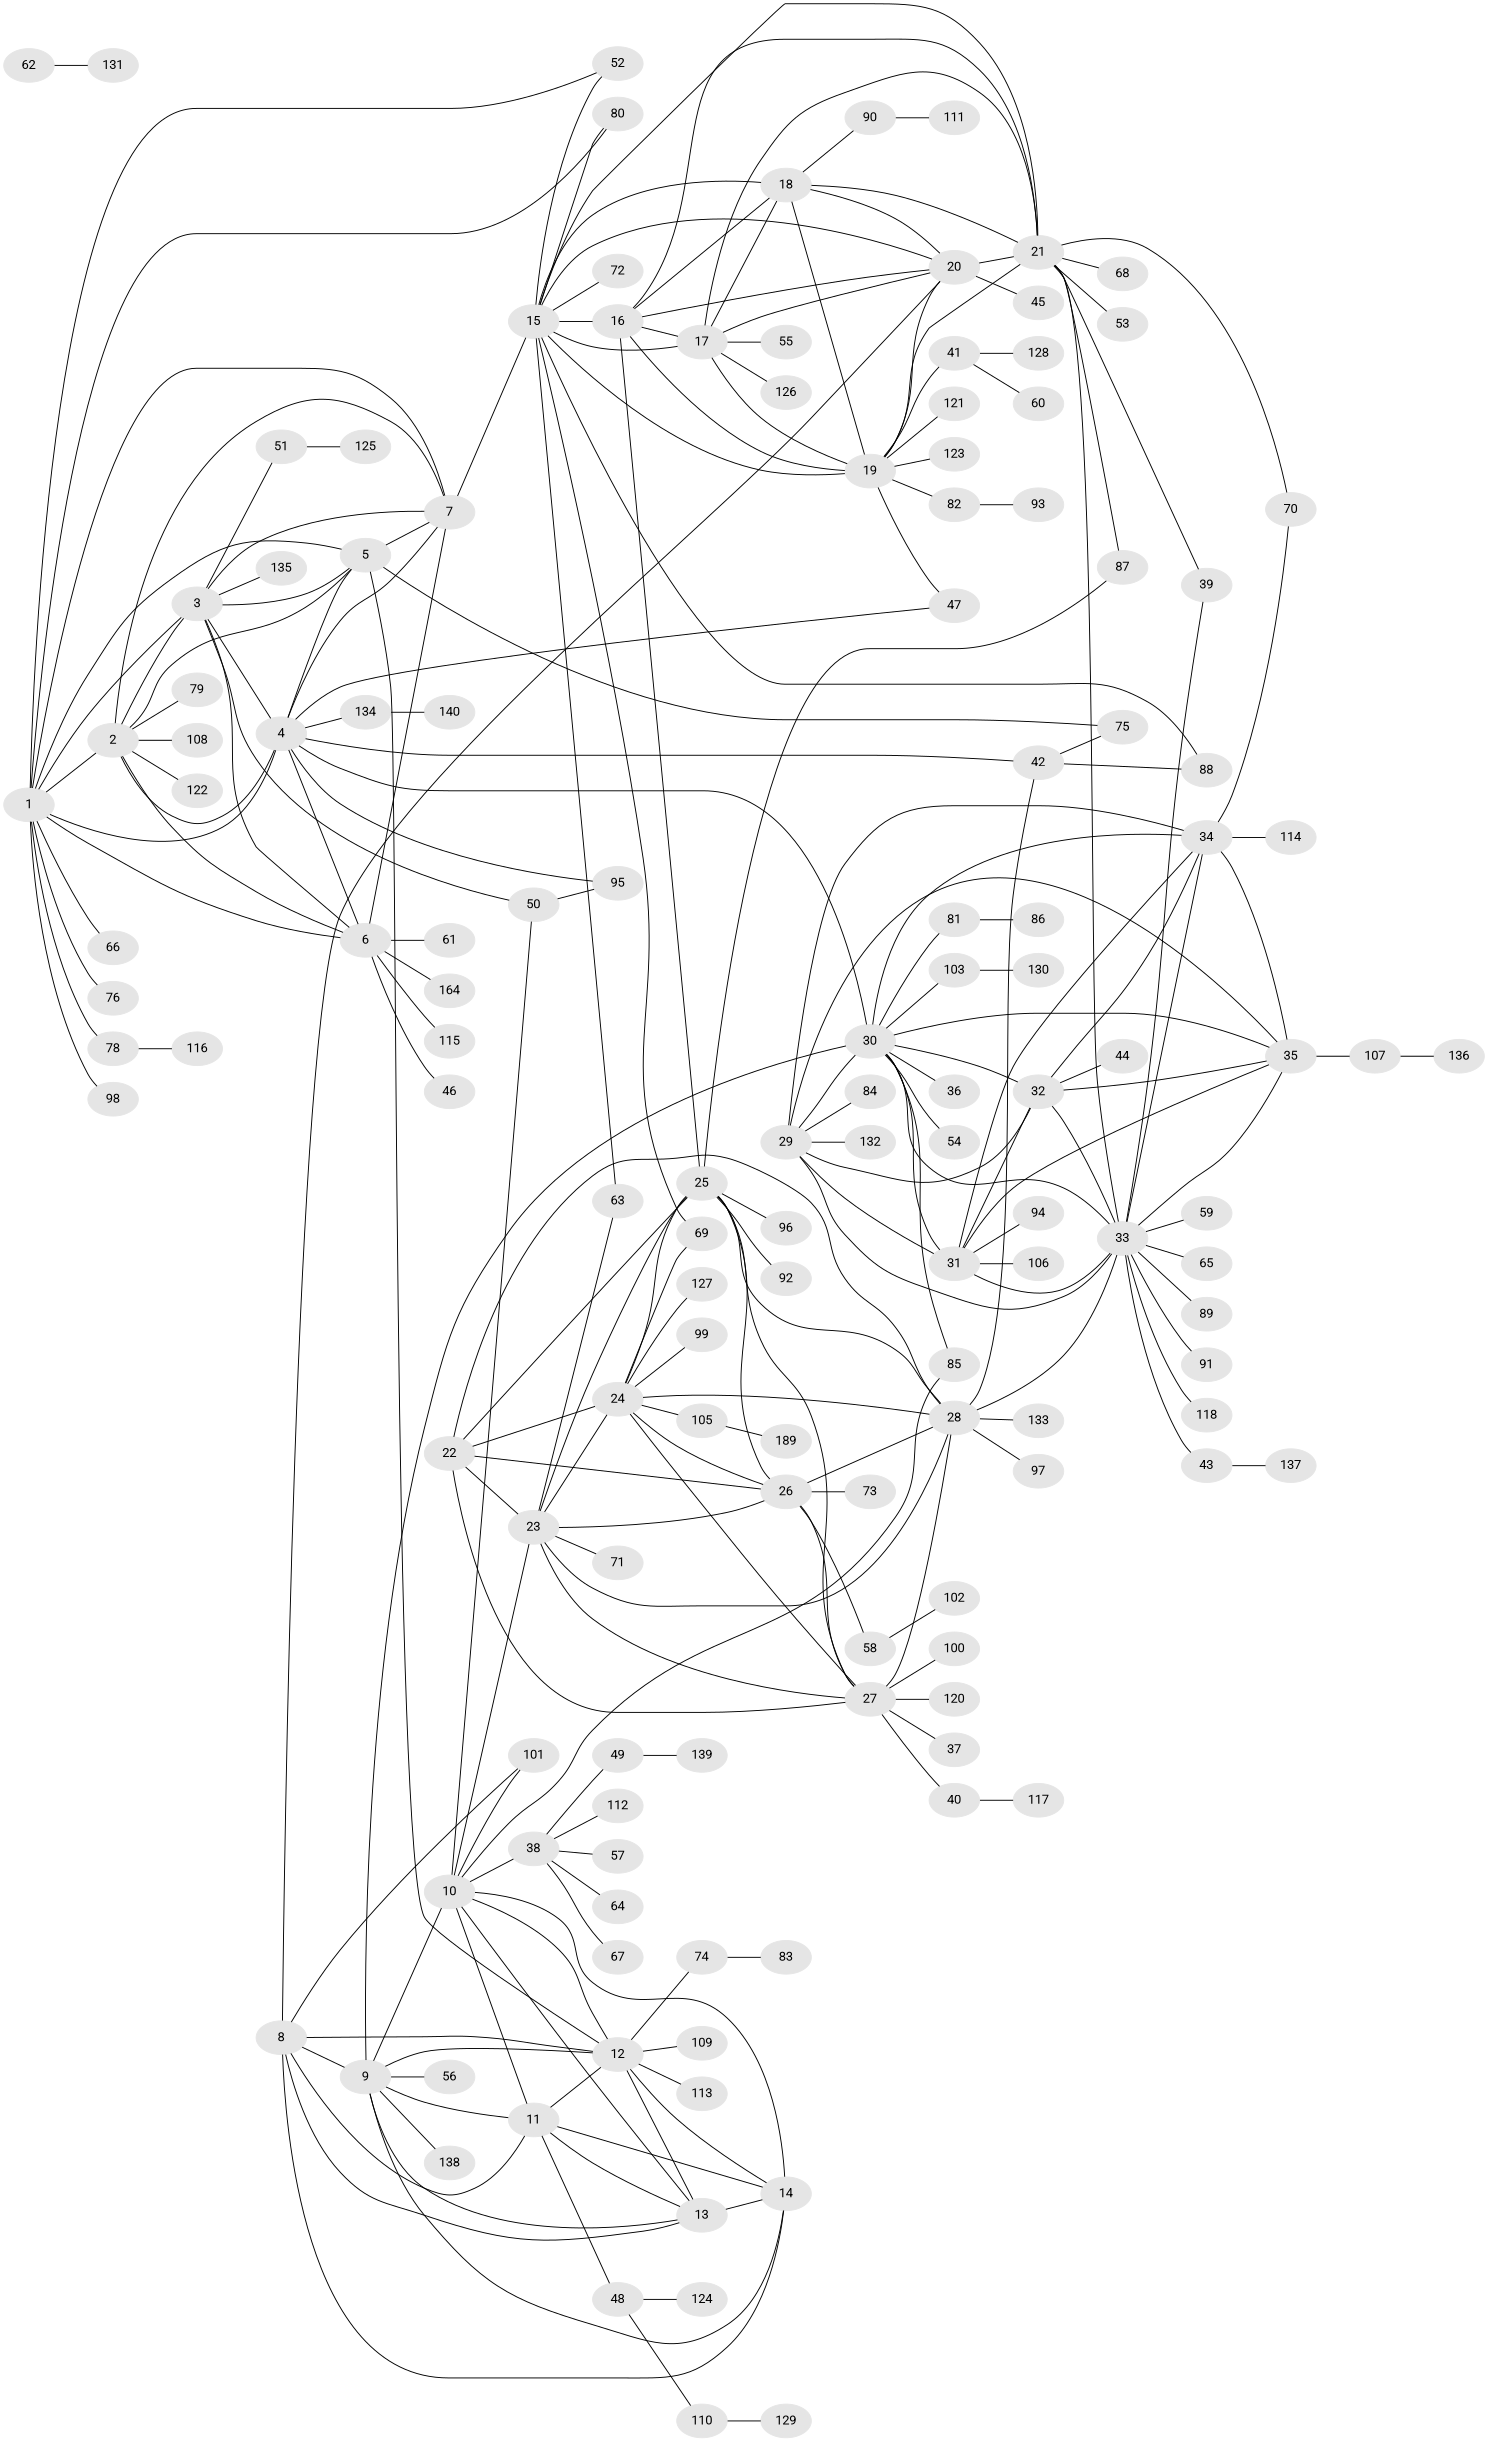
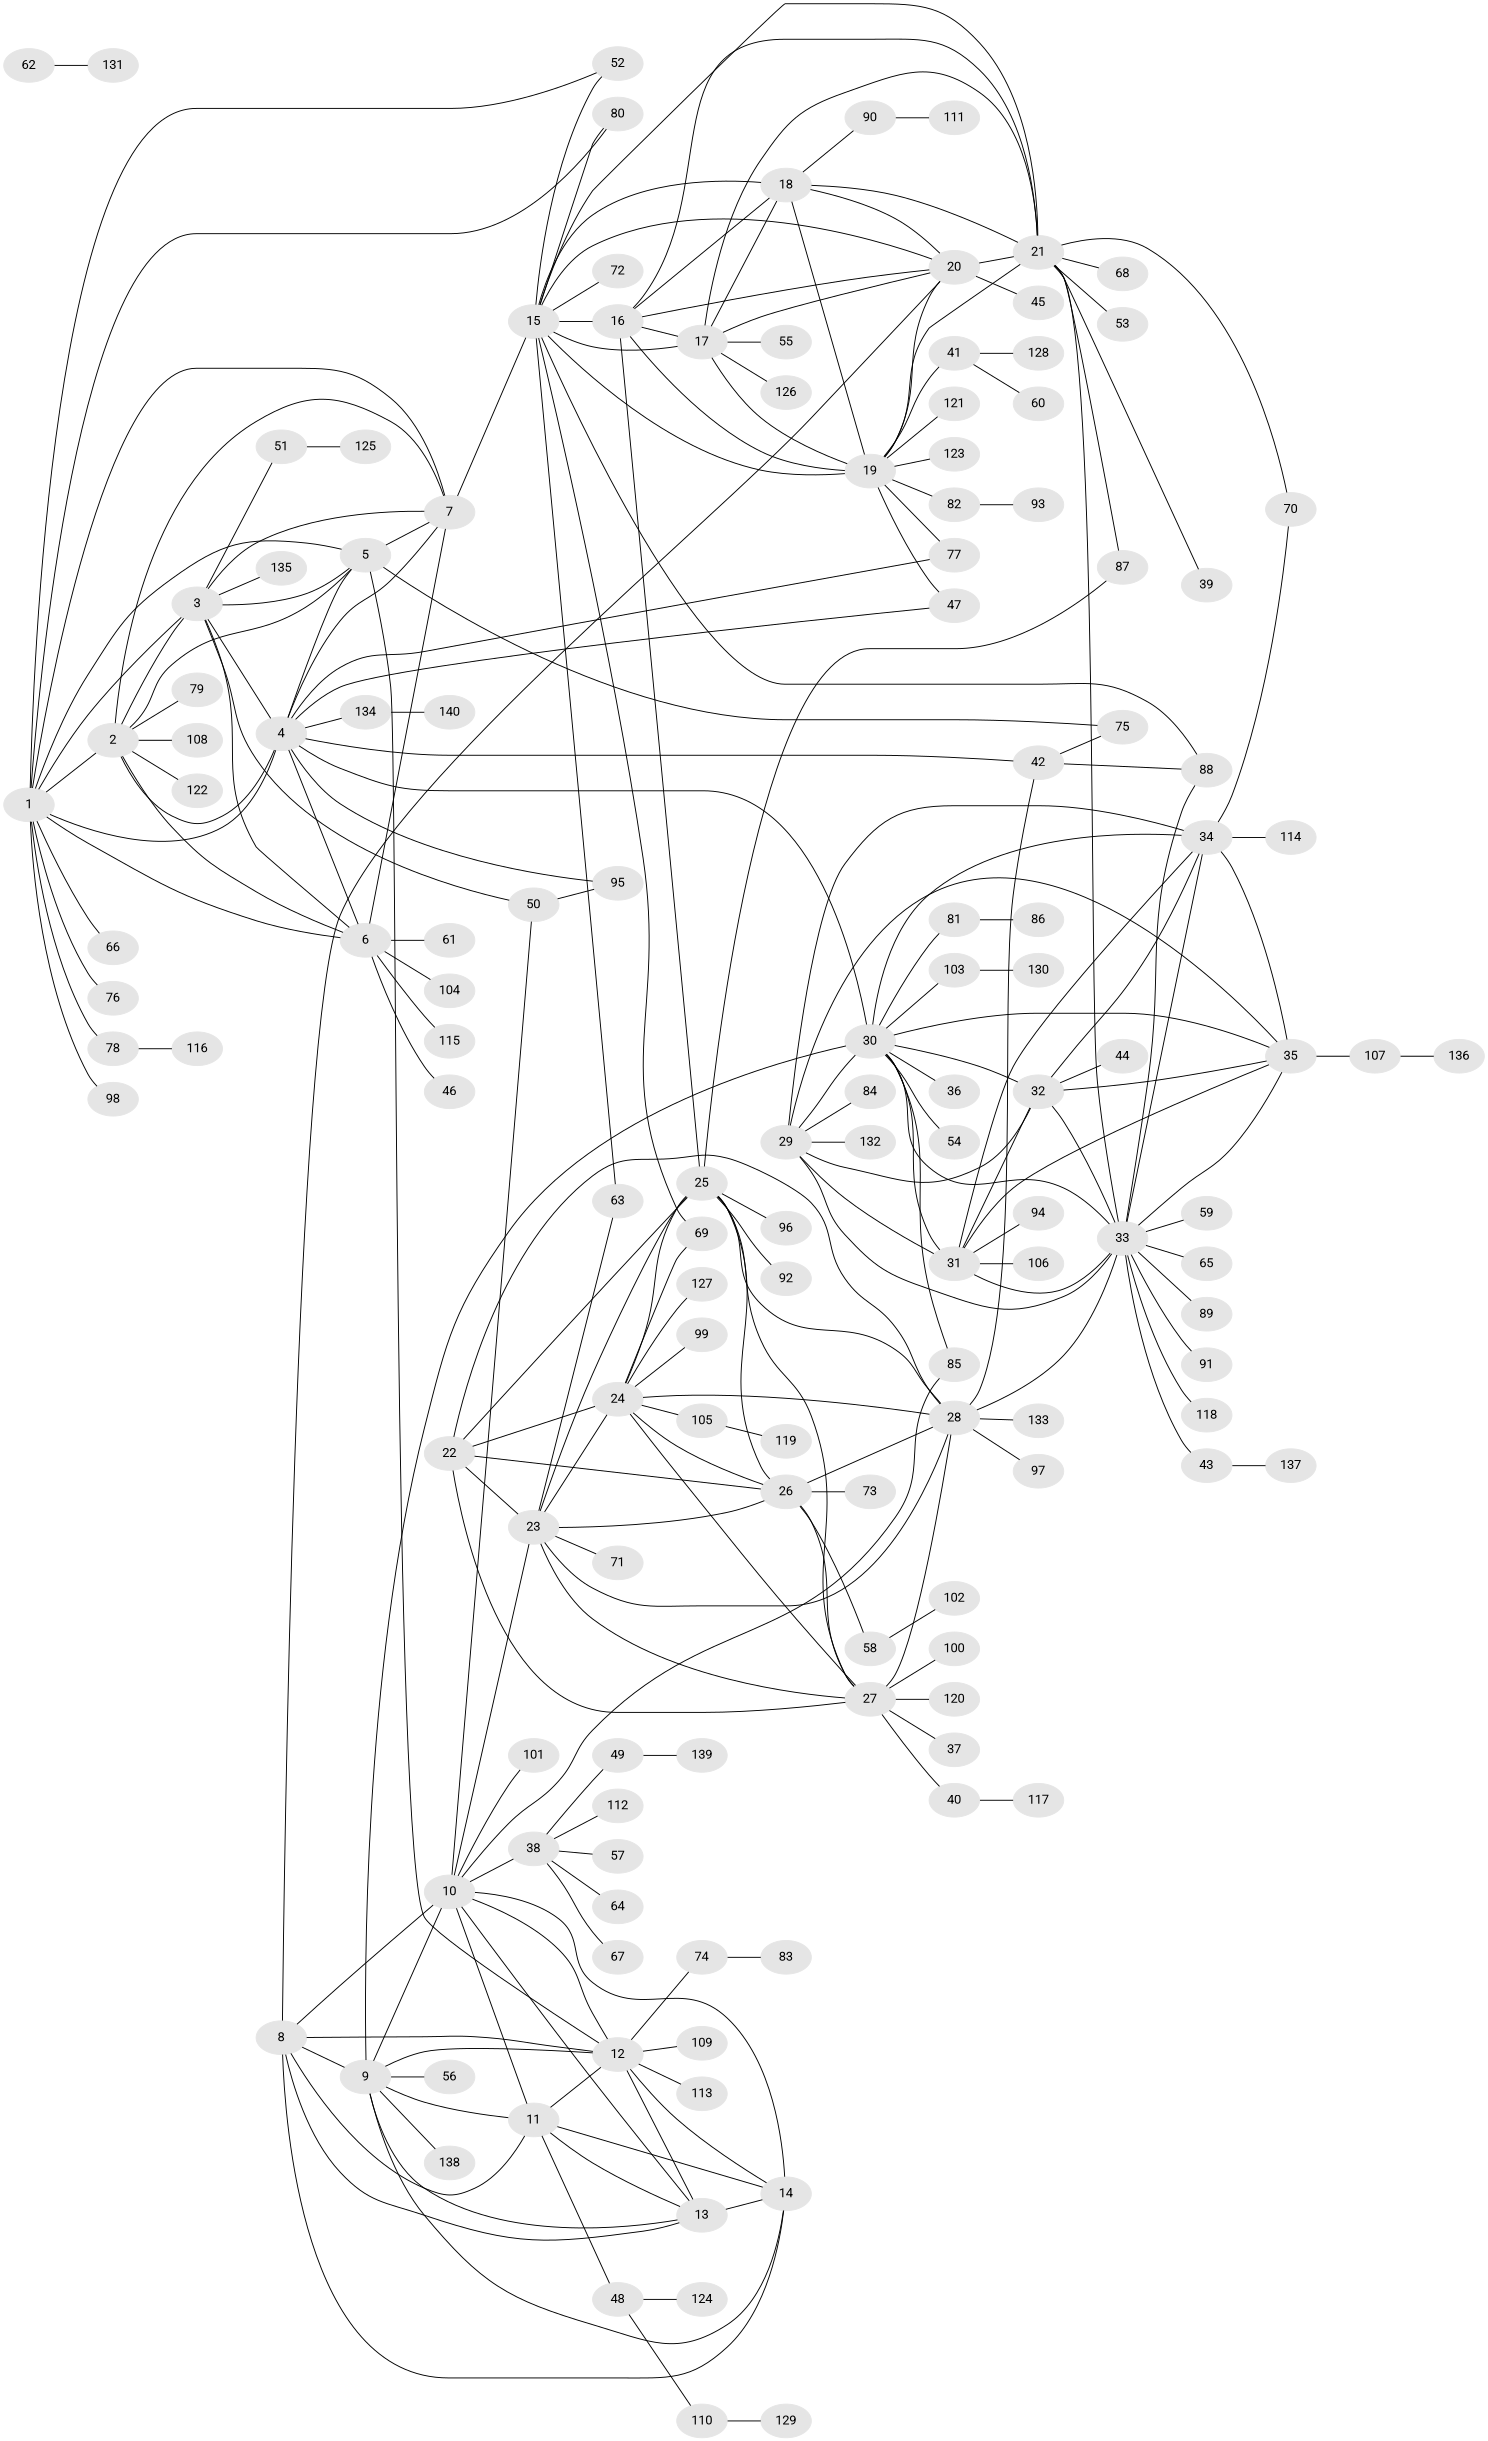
node "77": added
edge "39" -- "33": now "88" -- "33"
node "164": label "164" -> "104"
node "189": label "189" -> "119"
edge "101" -- "8": now "10" -- "8"
